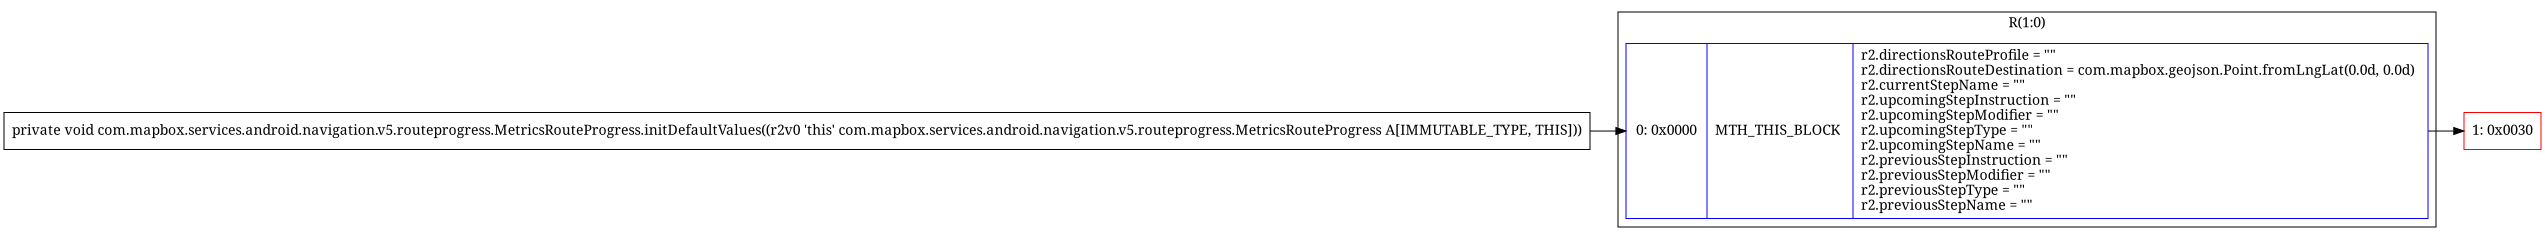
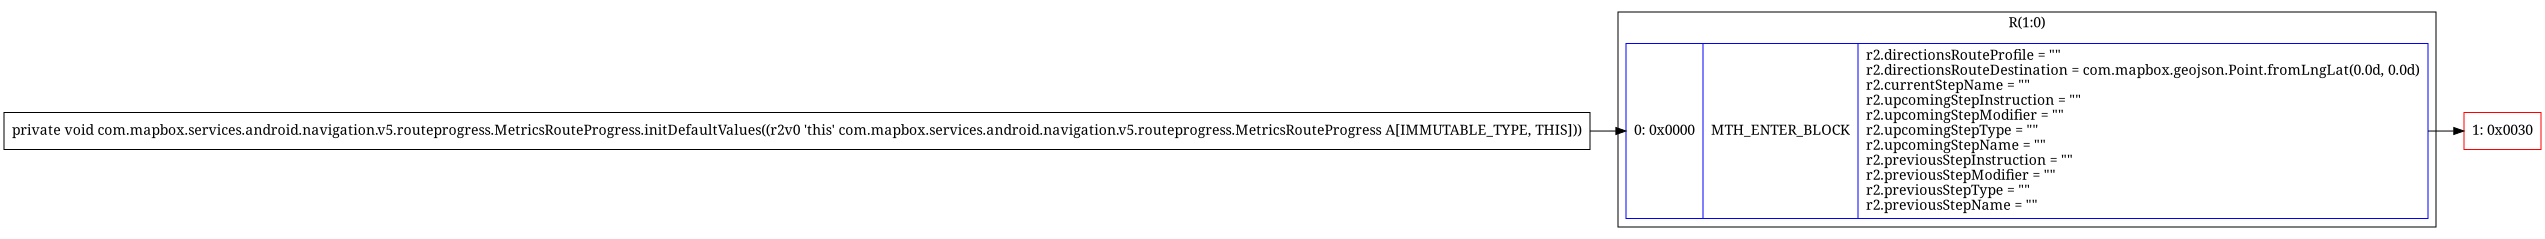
node "0: 0x0000": text "MTH_THIS_BLOCK" -> "MTH_ENTER_BLOCK"
